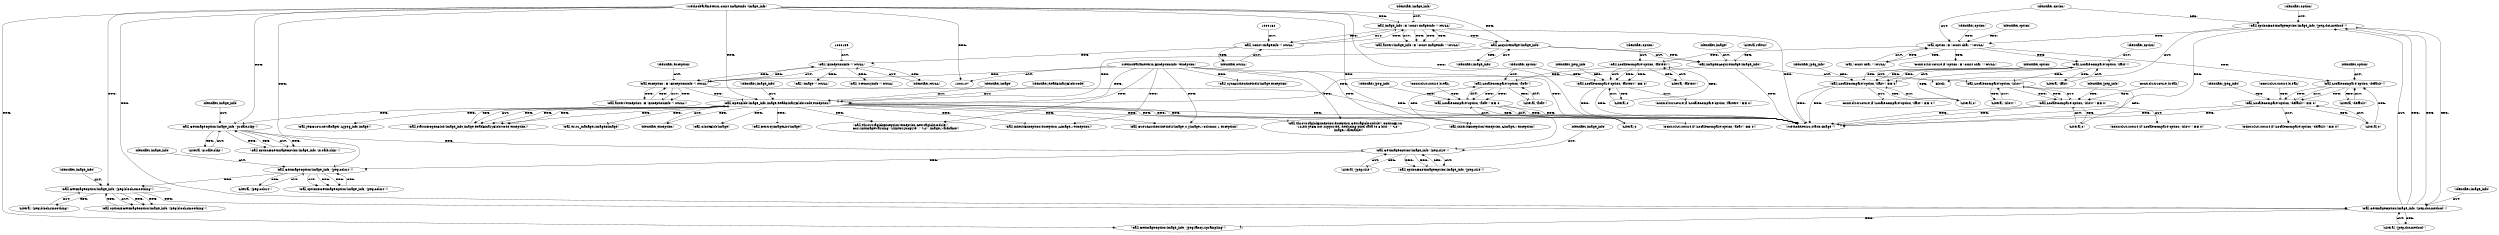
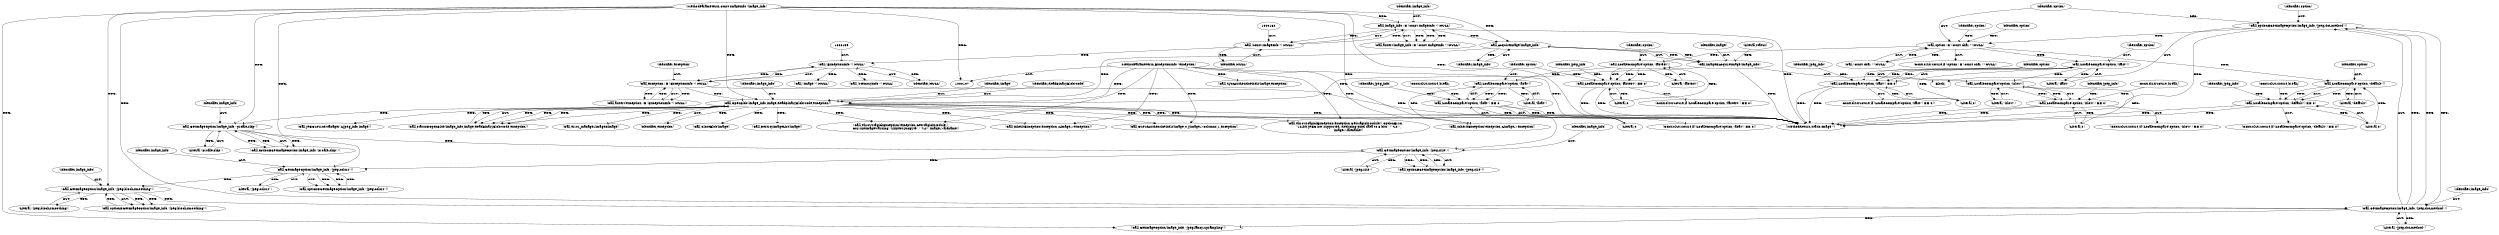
edge "(Call,image=AcquireImage(image_info))" -> "(Call,AcquireImage(image_info))": added, label "CFG:"
edge "(Call,option != (const char *) NULL)" -> "(ControlStructure,if (option != (const char *) NULL))": label "CFG: " -> "AST: "
edge "(MethodParameterIn,ExceptionInfo *exception)" -> "(Call,exception != (ExceptionInfo *) NULL)": removed, label "DDG:"
